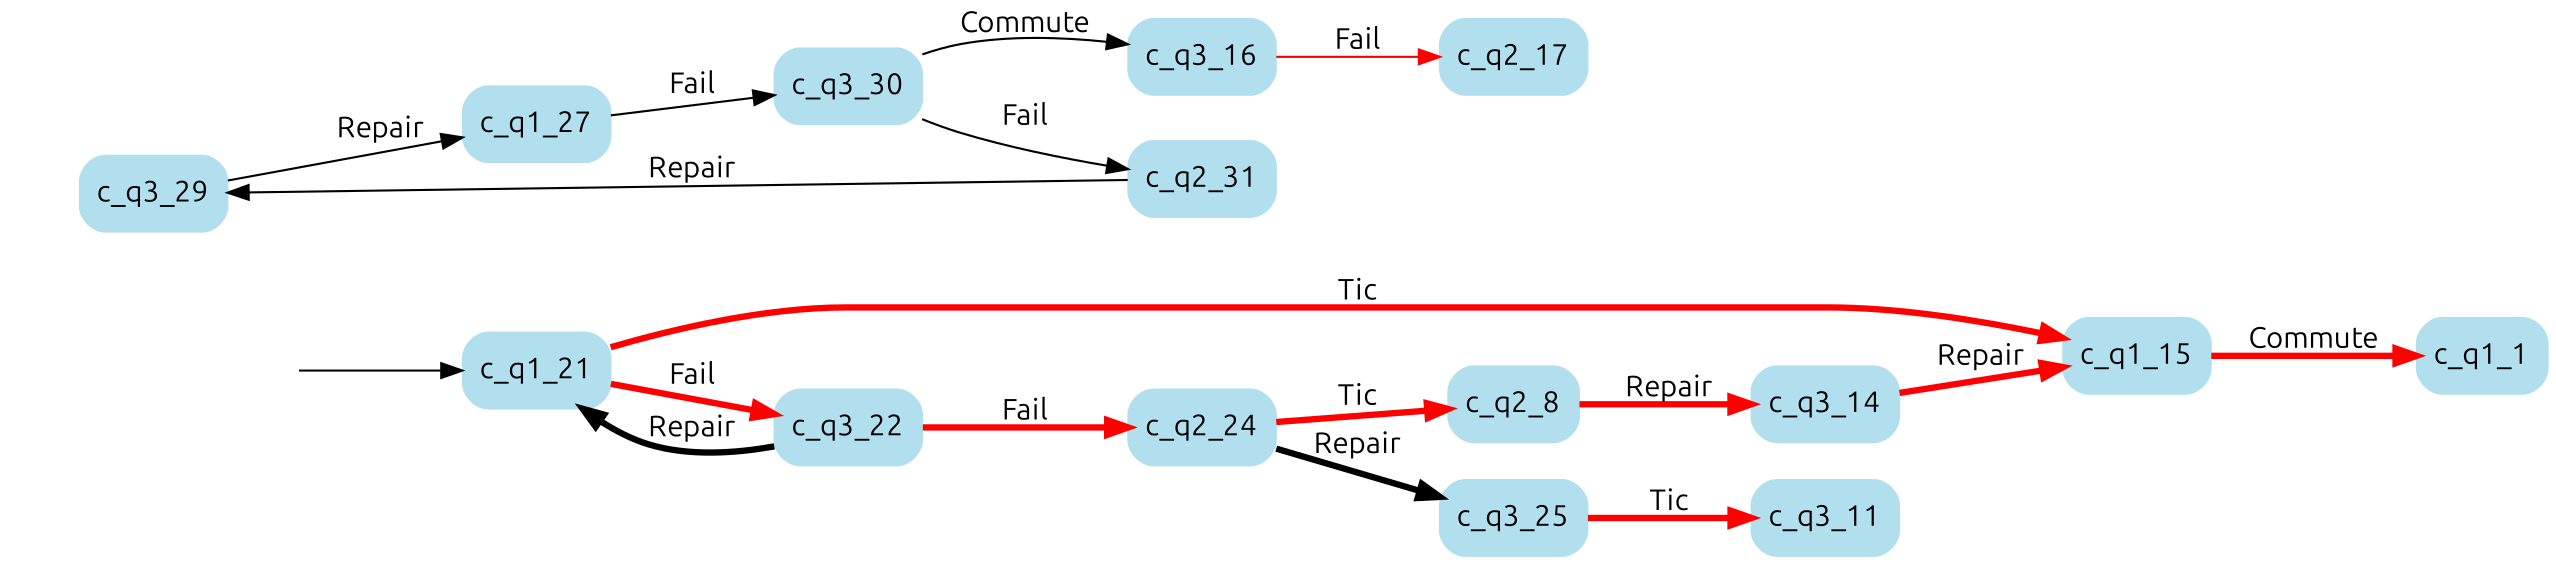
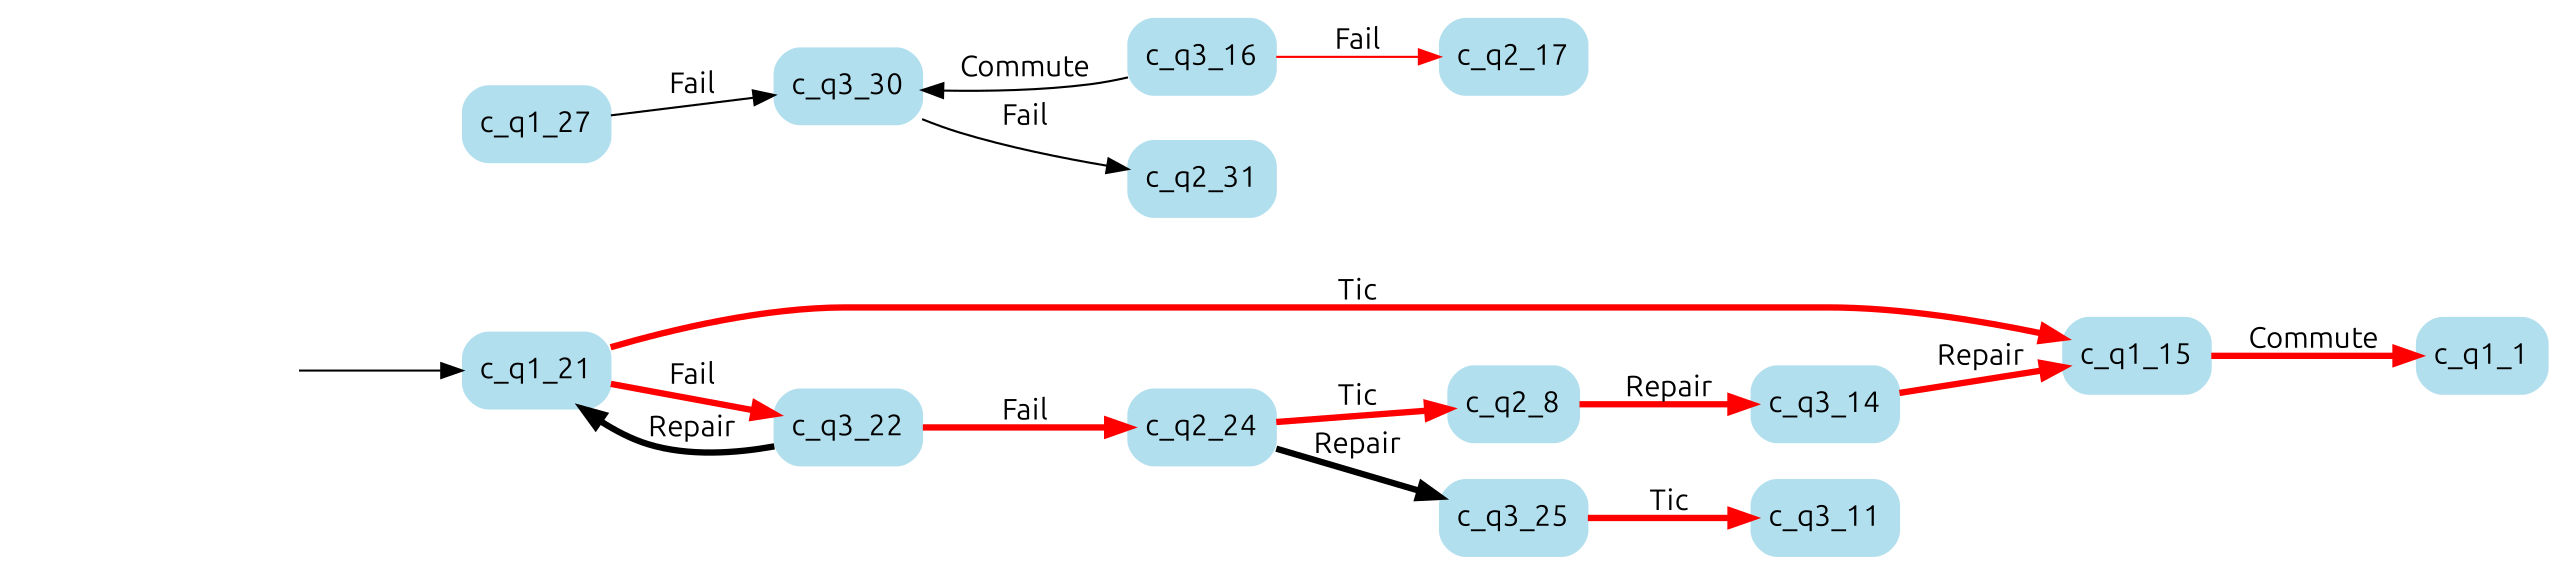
edge "c_q3_30" -> "c_q3_16": reversed
node "c_q3_29": removed
